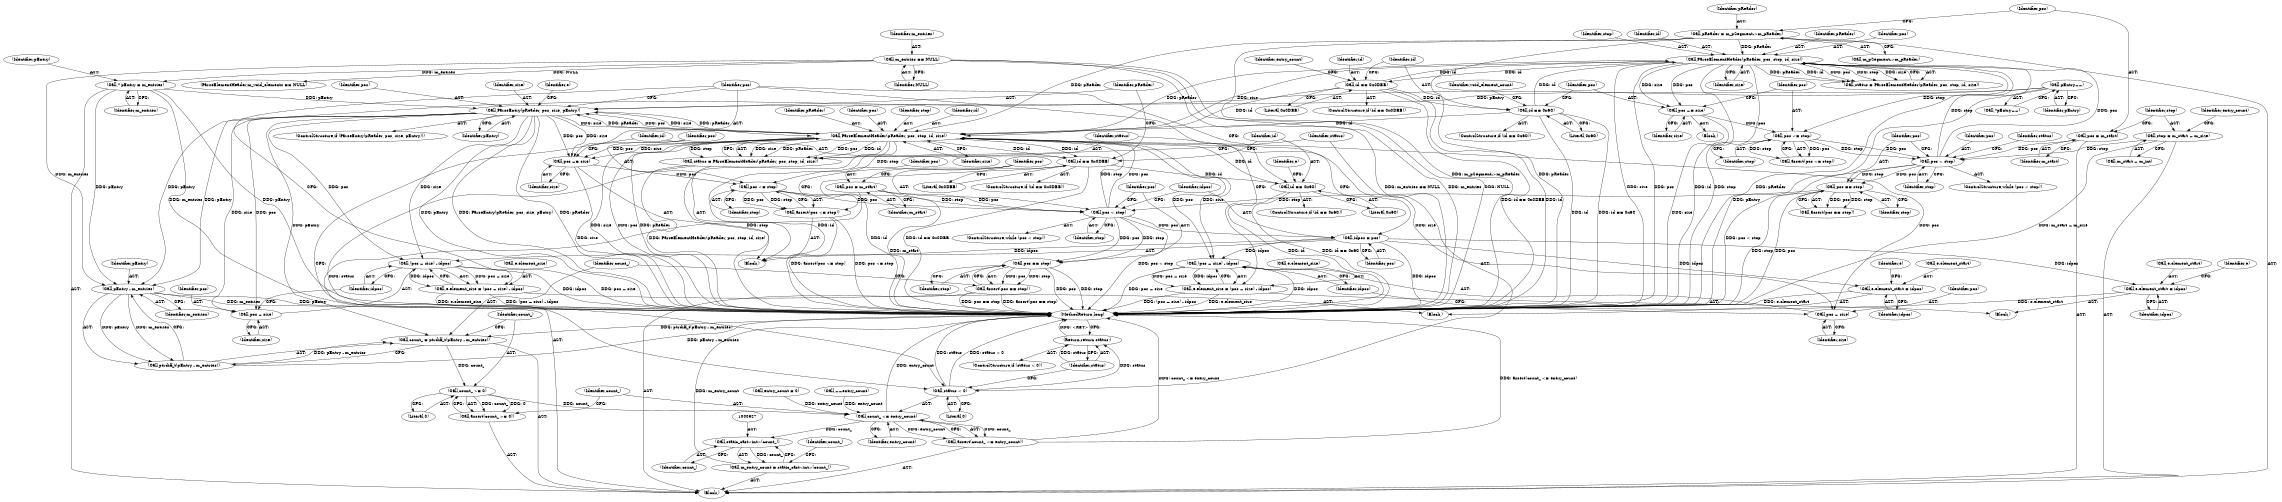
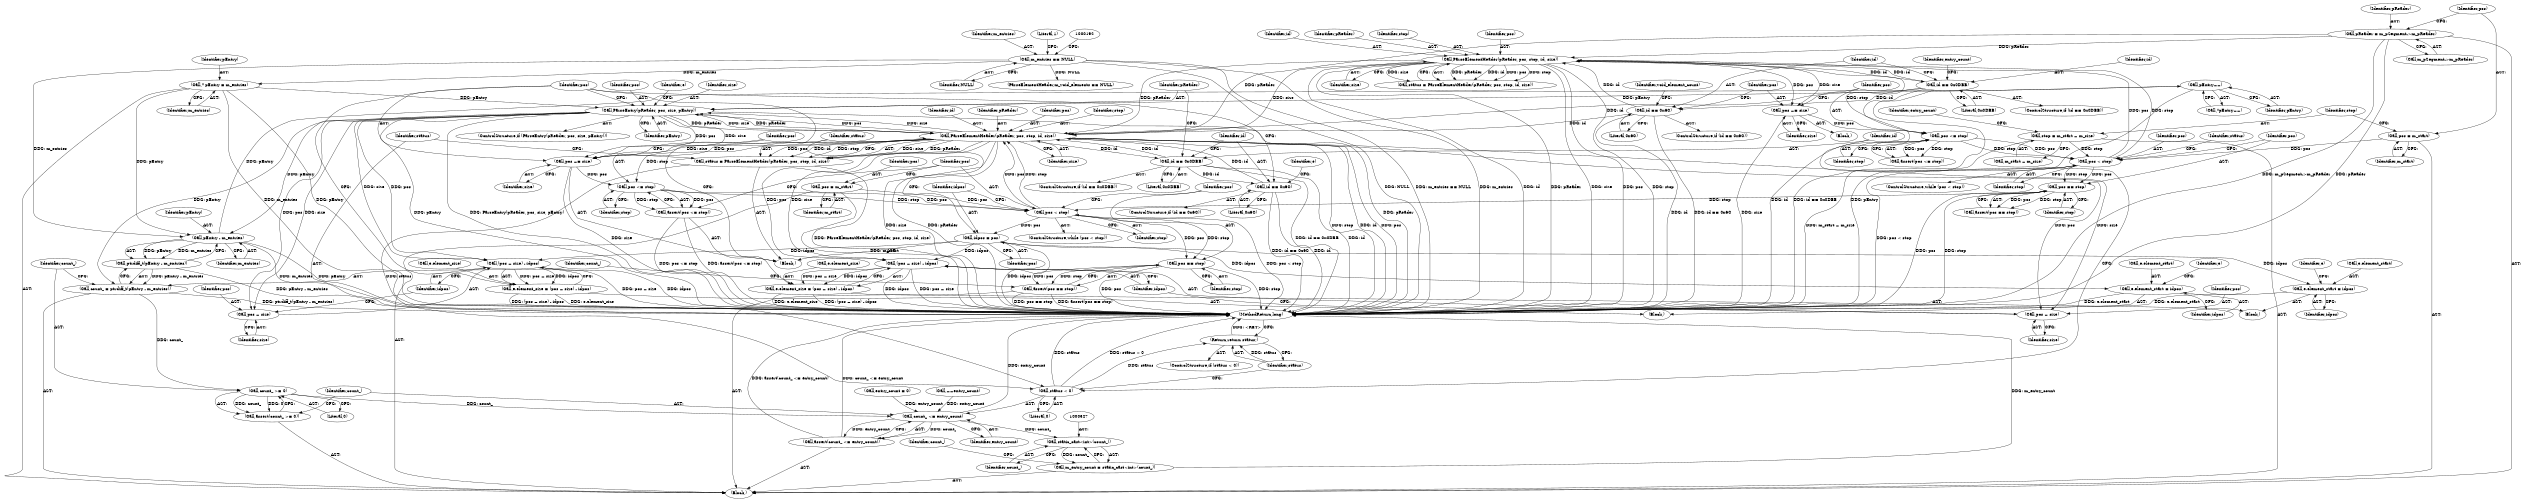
node "(Literal,1)": added
node "1000192": added
edge "(Call,pEntry++)" -> "(Call,pEntry - m_entries)": reversed
node "(Call,m_start + m_int)": label "(Call,m_start + m_int)" -> "(Call,m_start + m_size)"
edge "(MethodReturn,long)" -> "(Call,count_ = ptrdiff_t(pEntry - m_entries))": reversed
